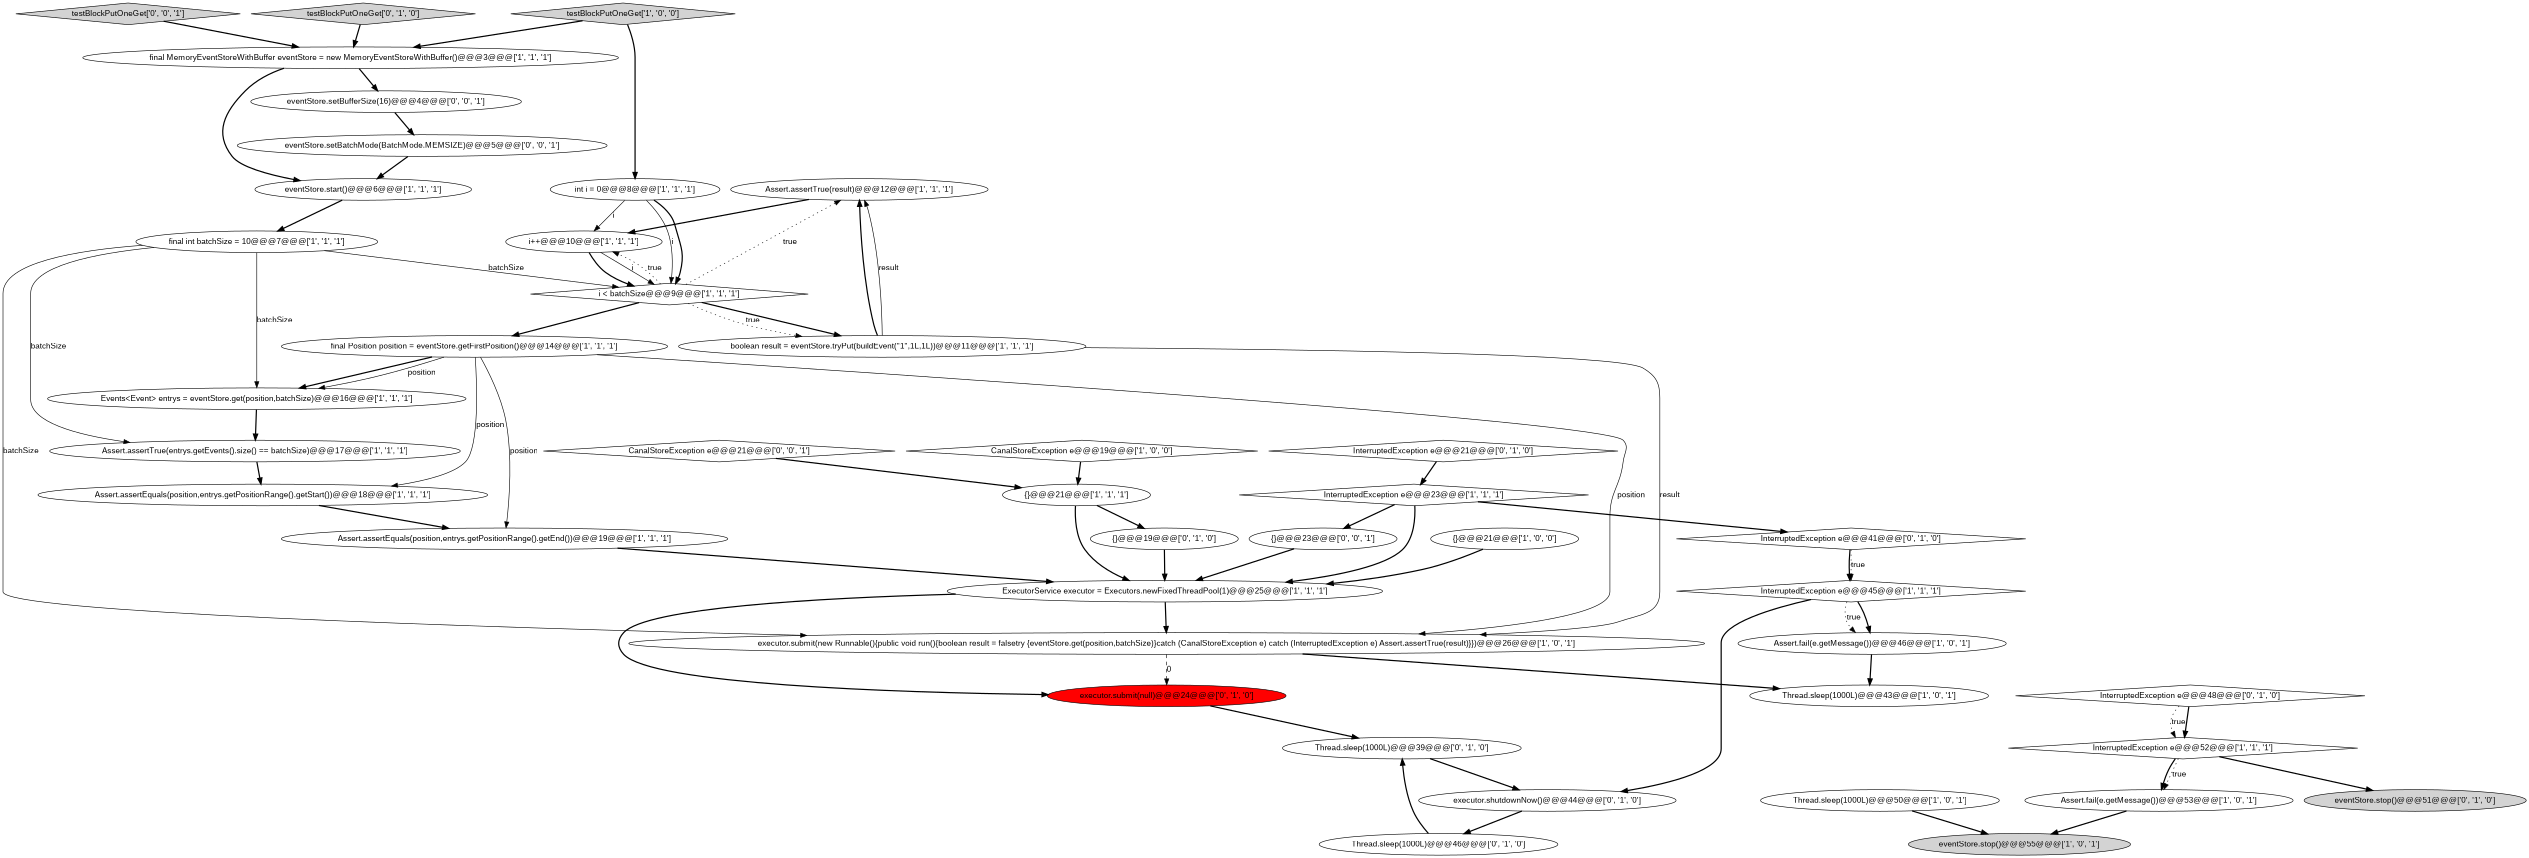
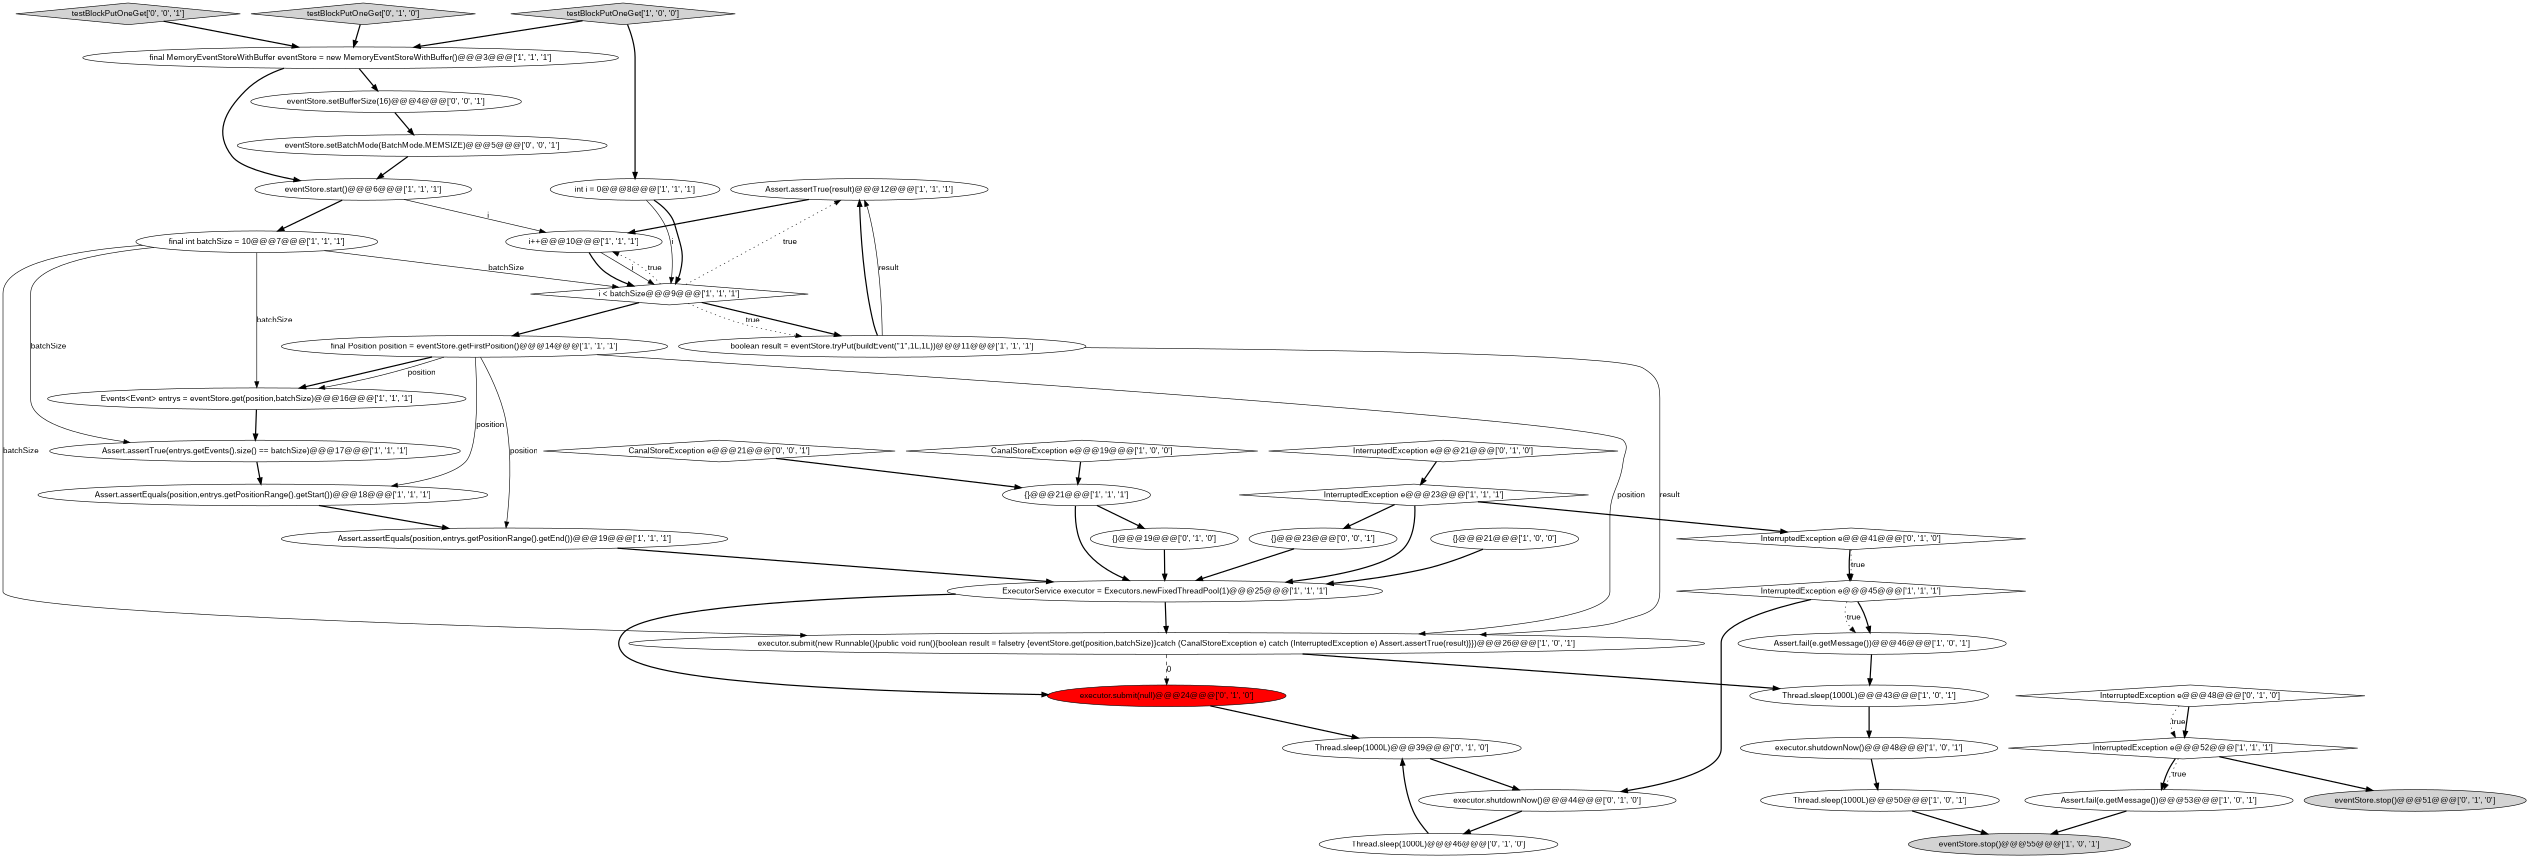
edge "int i = 0@@@8@@@['1', '1', '1']" -> "i++@@@10@@@['1', '1', '1']": now "eventStore.start()@@@6@@@['1', '1', '1']" -> "i++@@@10@@@['1', '1', '1']"
node "executor.shutdownNow()@@@48@@@['1', '0', '1']": added
